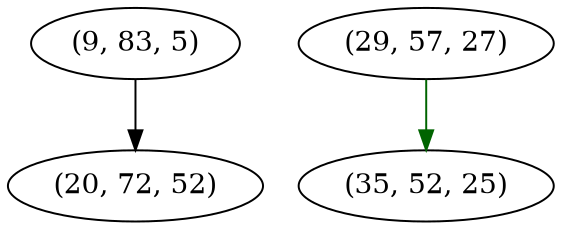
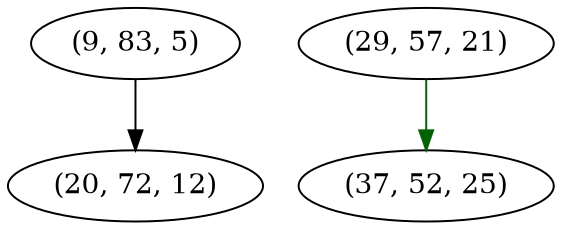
node "(29, 57, 27)": label "(29, 57, 27)" -> "(29, 57, 21)"
node "(20, 72, 52)": label "(20, 72, 52)" -> "(20, 72, 12)"
node "(35, 52, 25)": label "(35, 52, 25)" -> "(37, 52, 25)"
